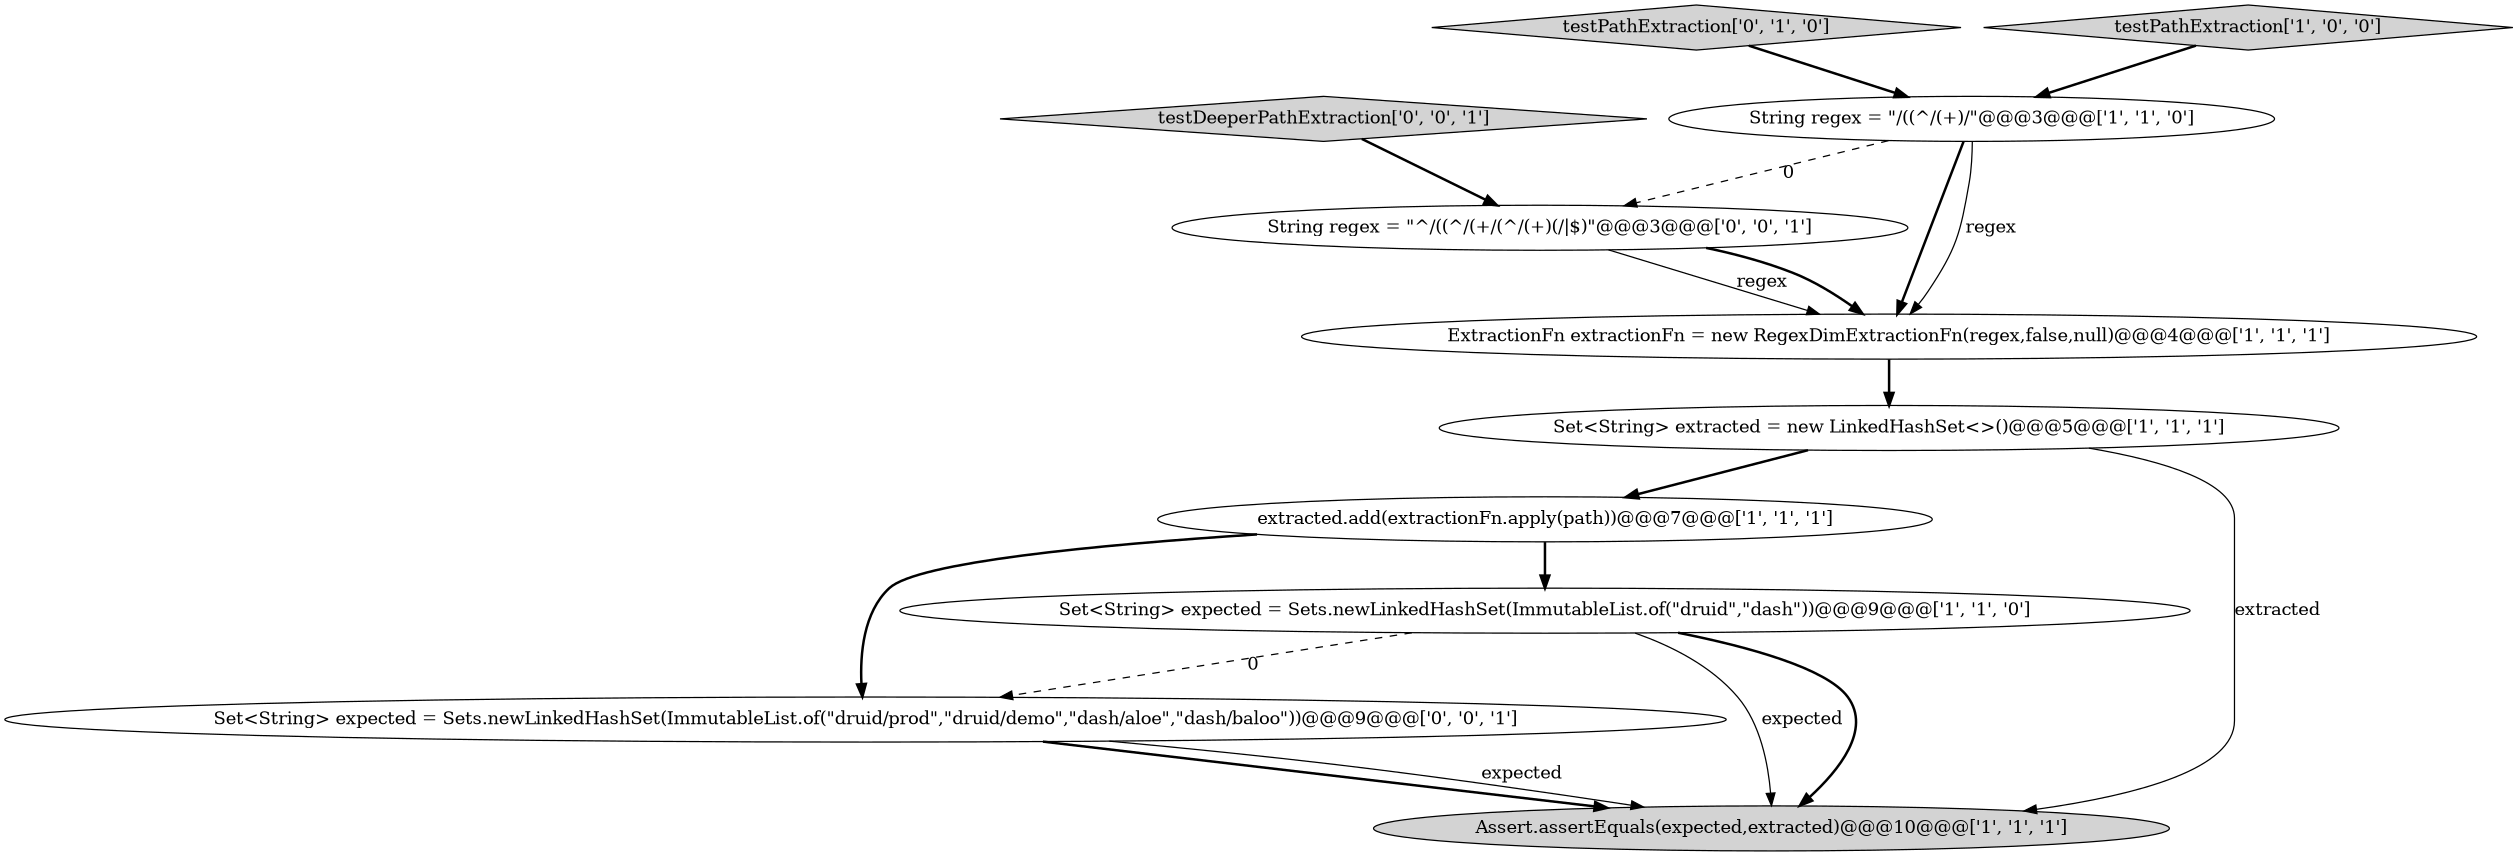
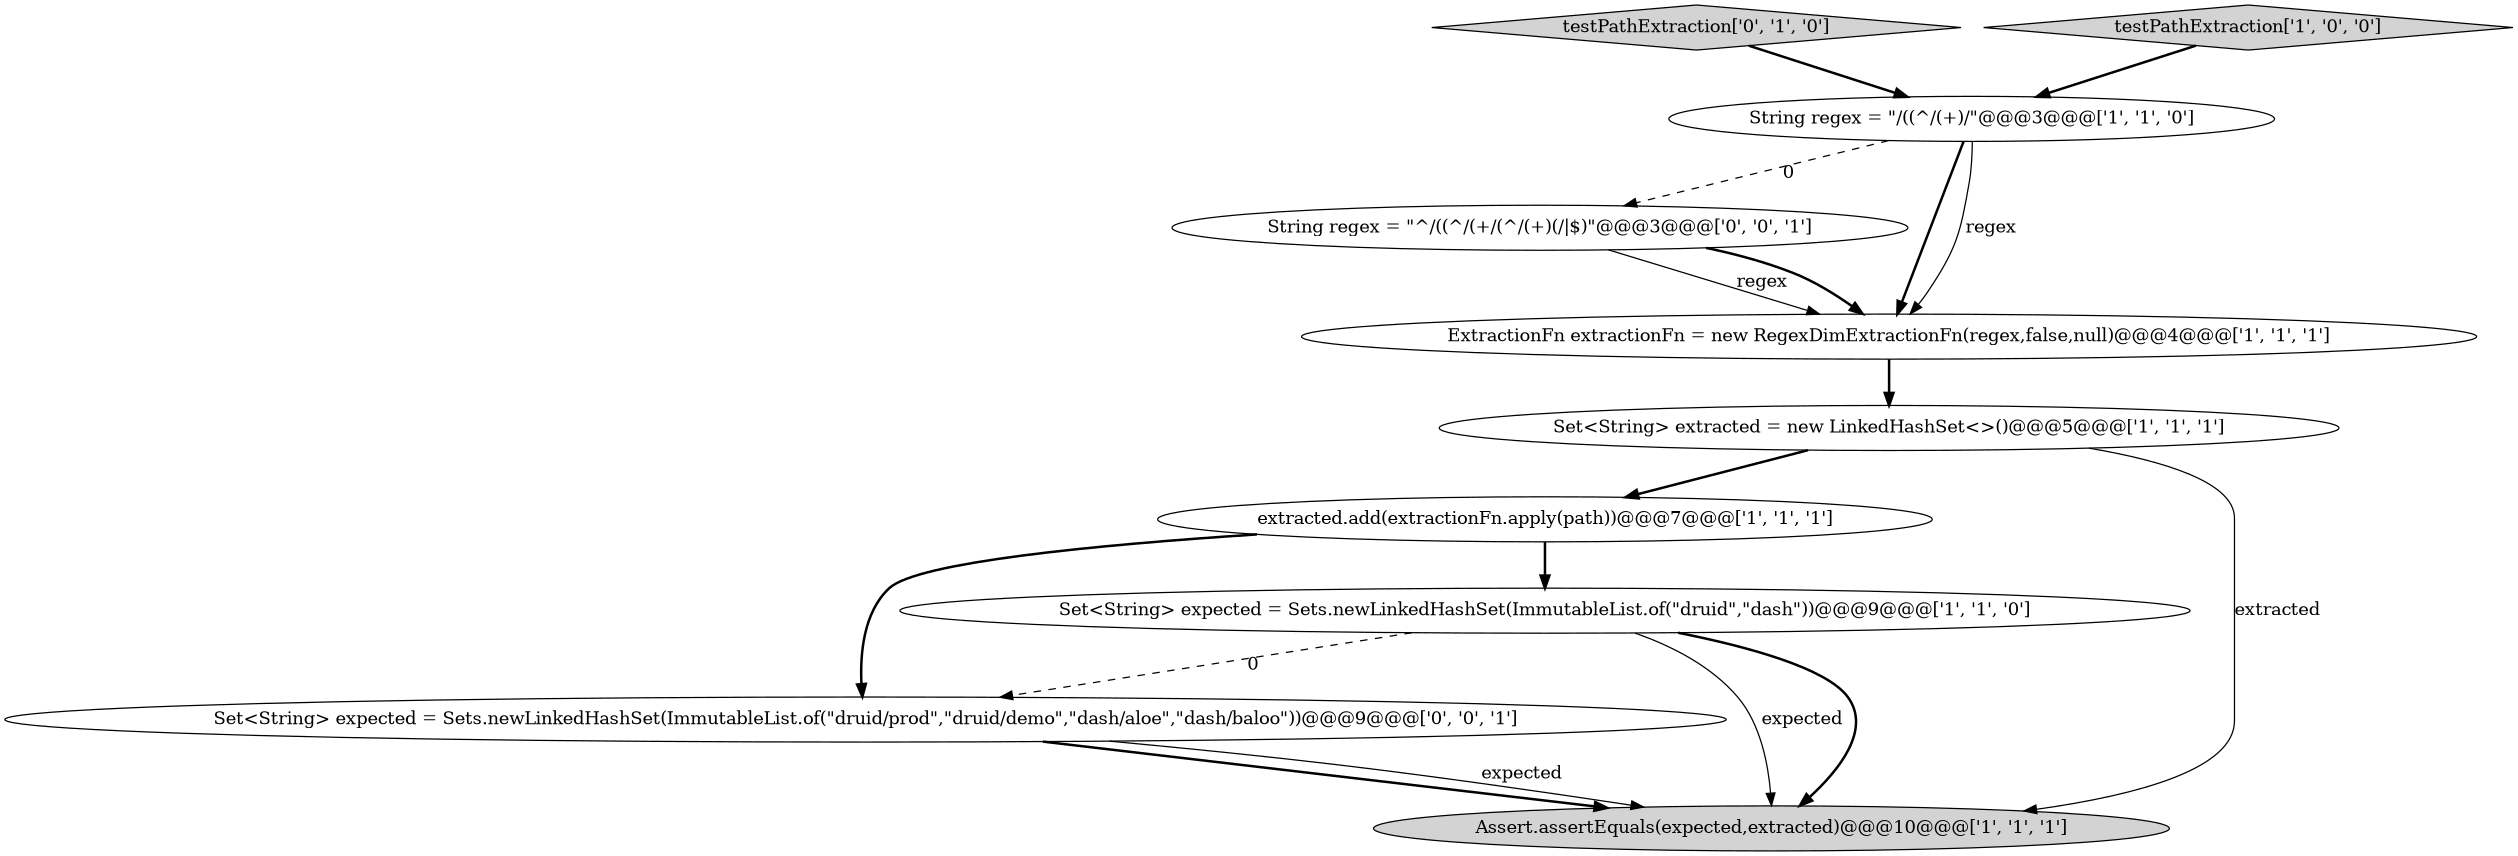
node "testDeeperPathExtraction['0', '0', '1']": removed
